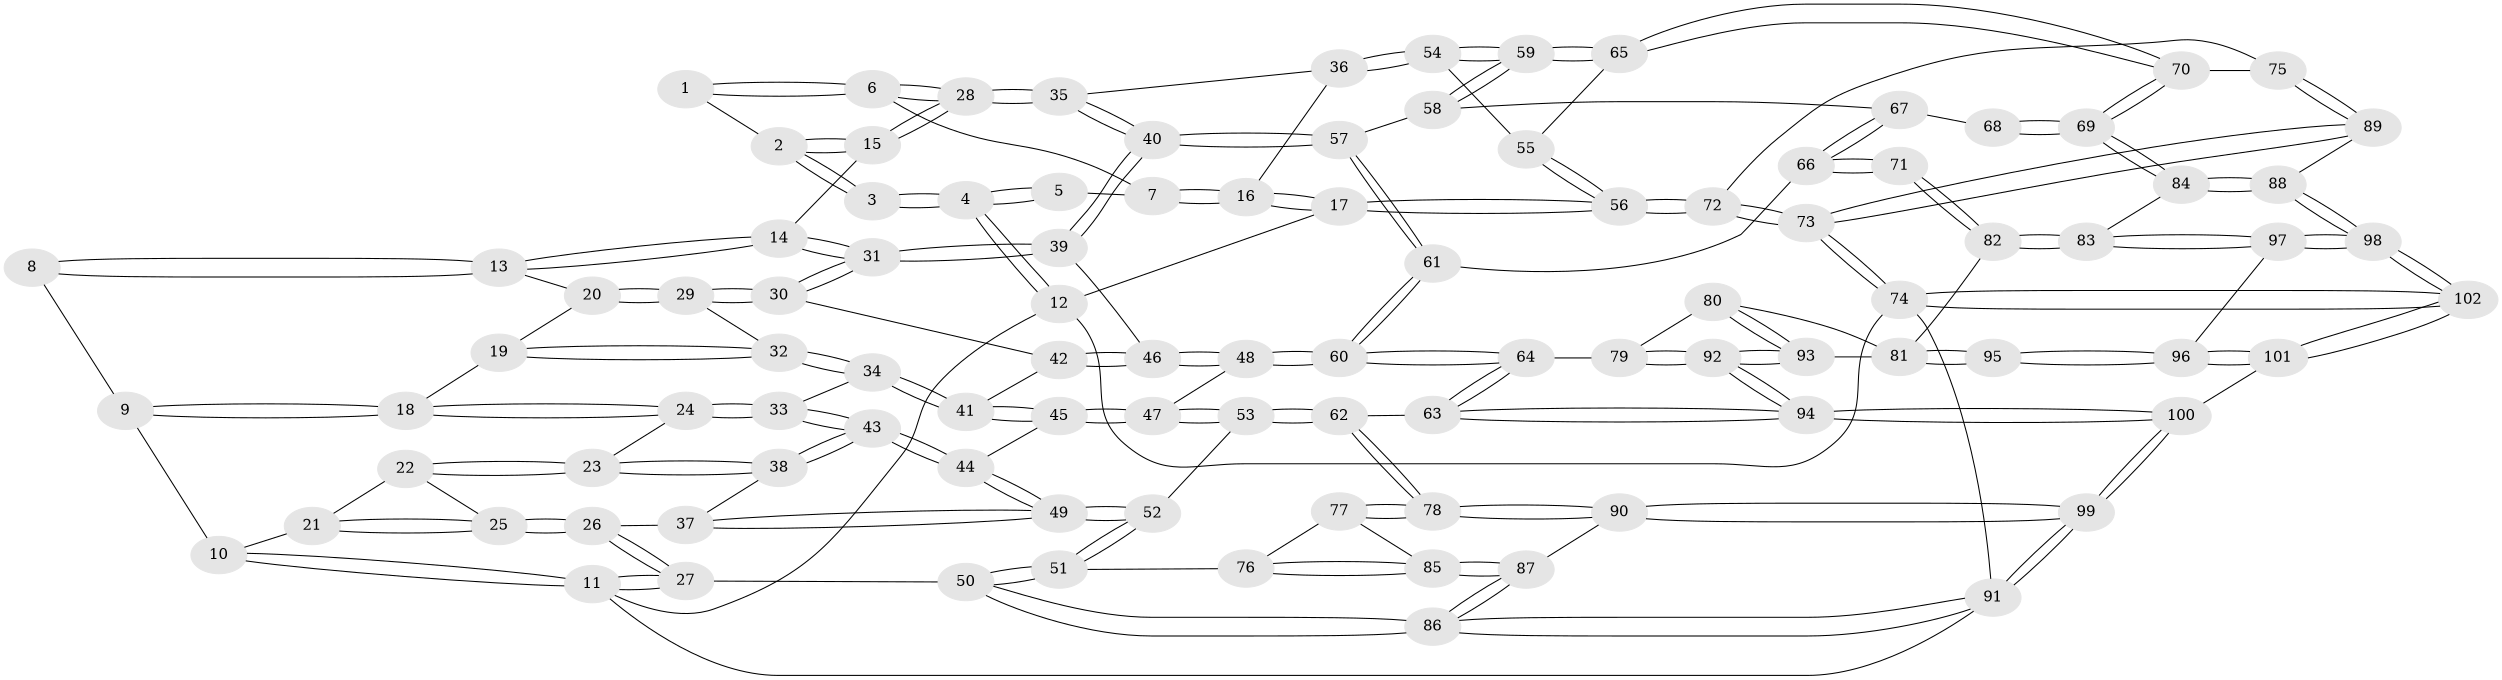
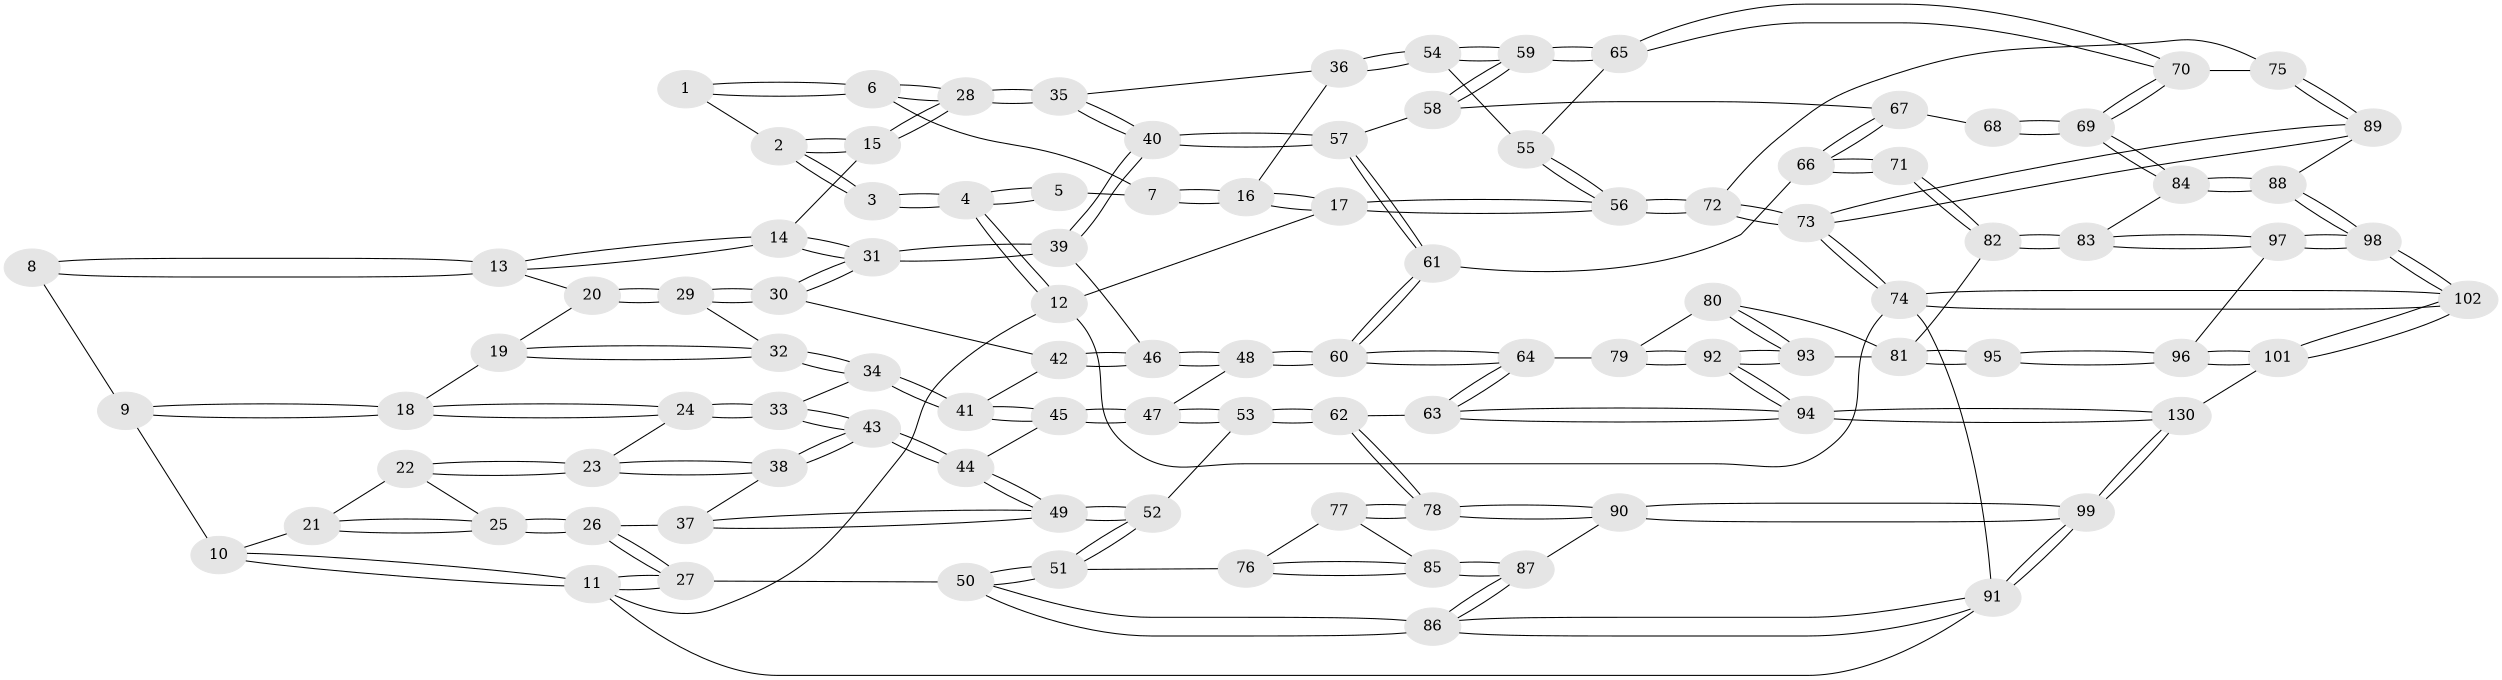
node "100": label "100" -> "130"
